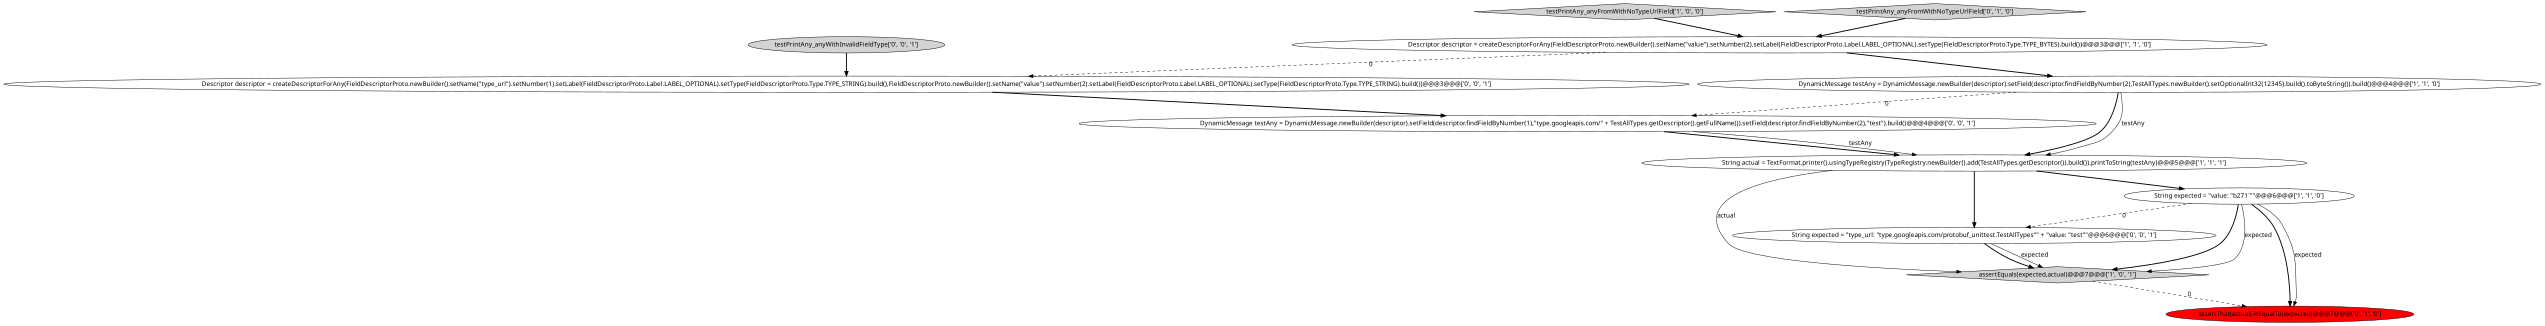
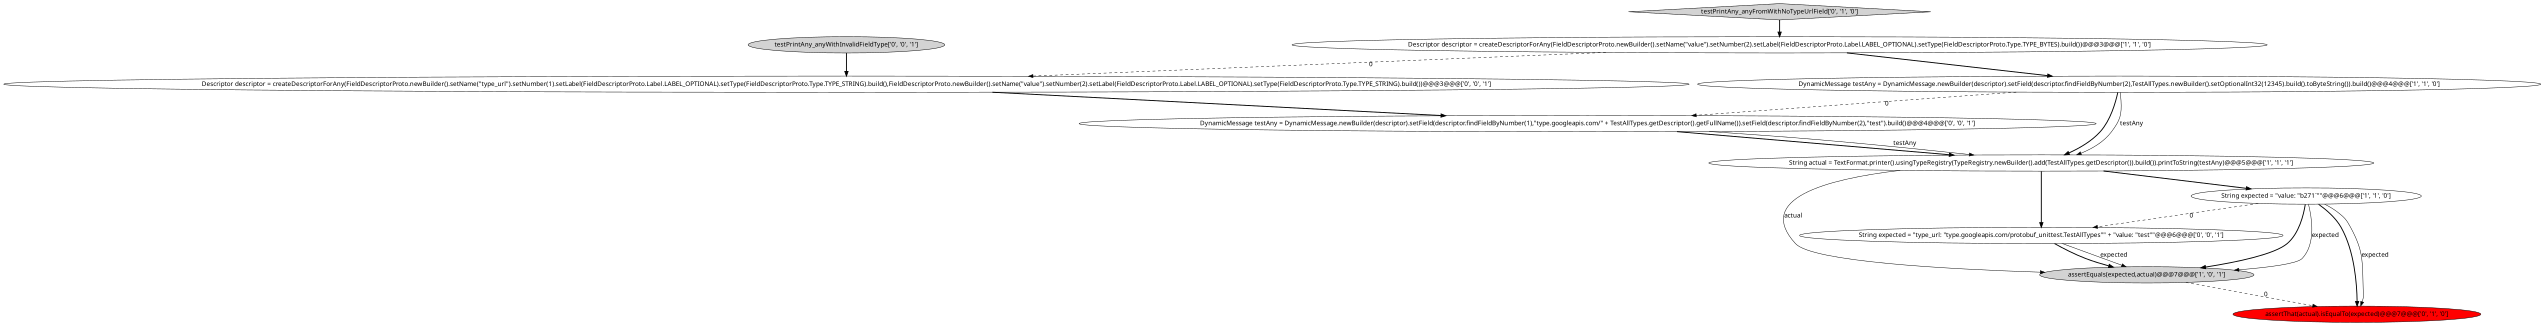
node "testPrintAny_anyFromWithNoTypeUrlField['1', '0', '0']": removed
node "assertEquals(expected,actual)@@@7@@@['1', '0', '1']": shape diamond -> ellipse
